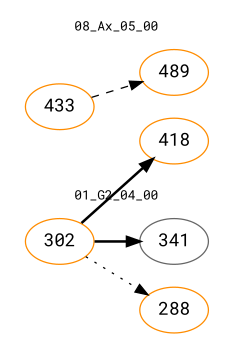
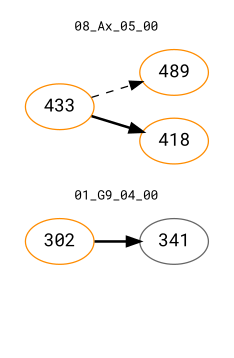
edge "302" -> "418": now "433" -> "418"
cluster "01_G2_04_00": label "01_G2_04_00" -> "01_G9_04_00"
node "288": removed
